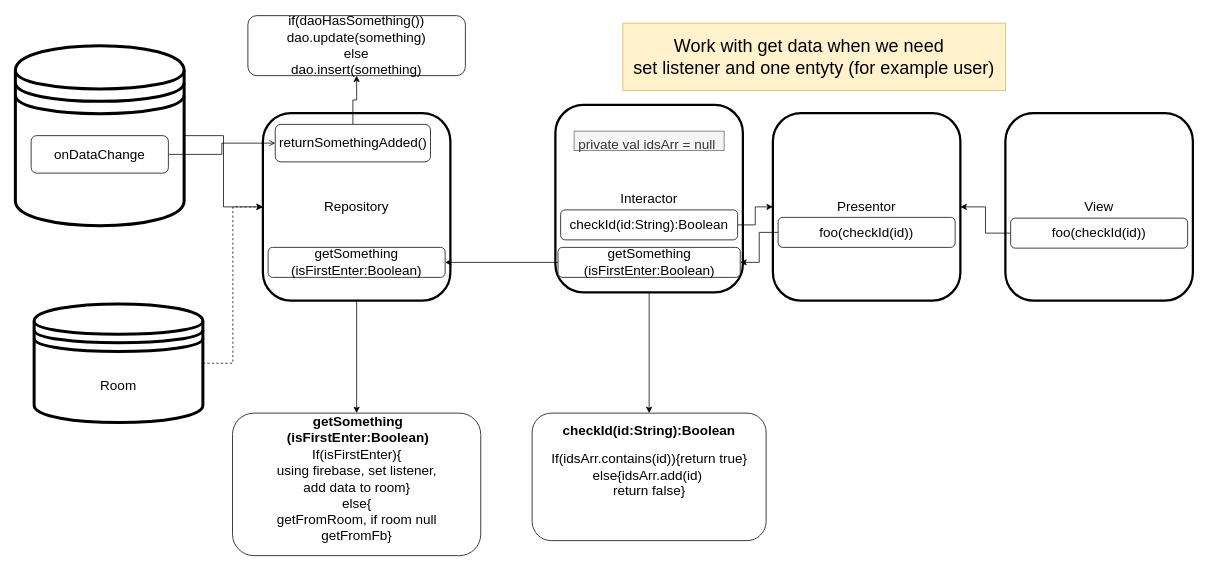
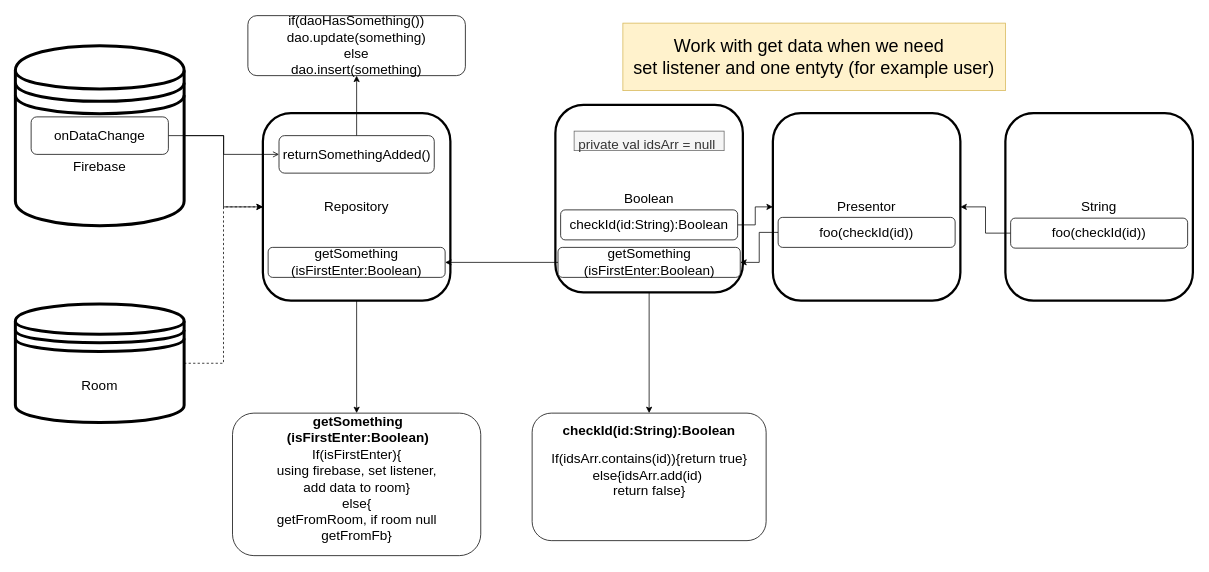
node "returnSomethingAdded()": moved (353, 143) -> (357, 154)
node "onDataChange": moved (100, 154) -> (100, 135)
node "Interactor": label "Interactor" -> "Boolean"
node "View": label "View" -> "String"
node "Room": moved (119, 363) -> (100, 363)
